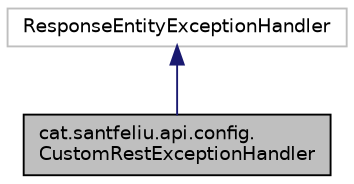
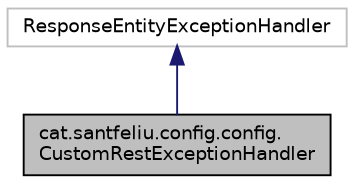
node "cat.santfeliu.api.config. CustomRestExceptionHandler": label "cat.santfeliu.api.config. CustomRestExceptionHandler" -> "cat.santfeliu.config.config. CustomRestExceptionHandler"
